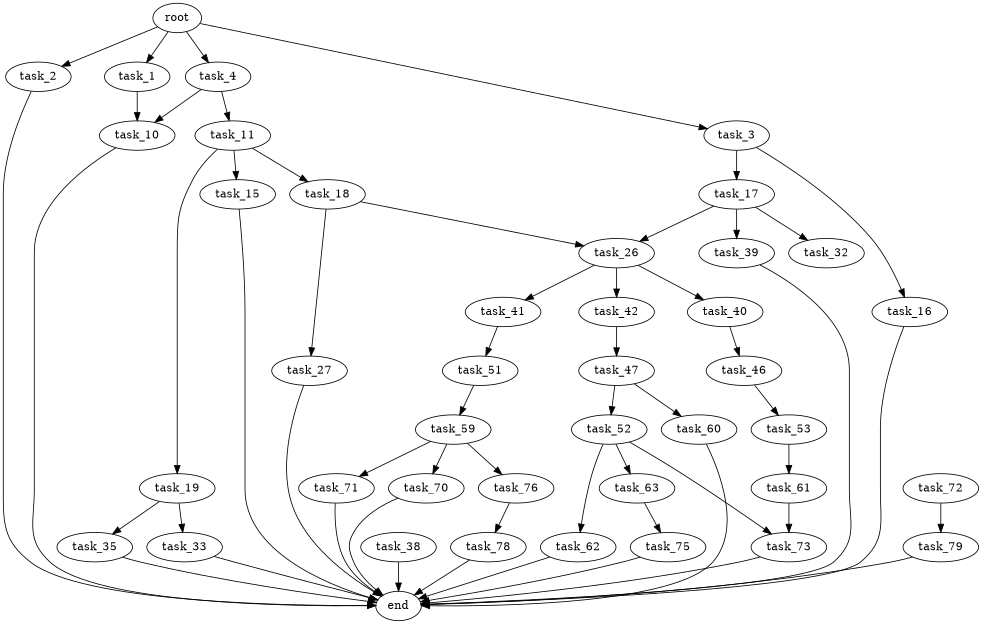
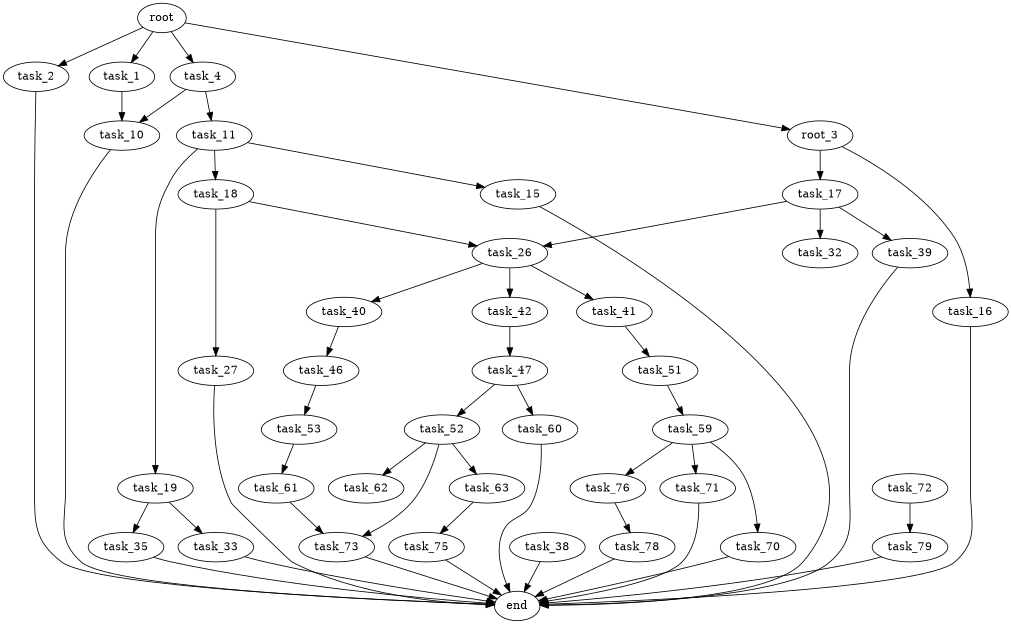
node "task_3": label "task_3" -> "root_3"
edge "task_62" -> "end": removed
